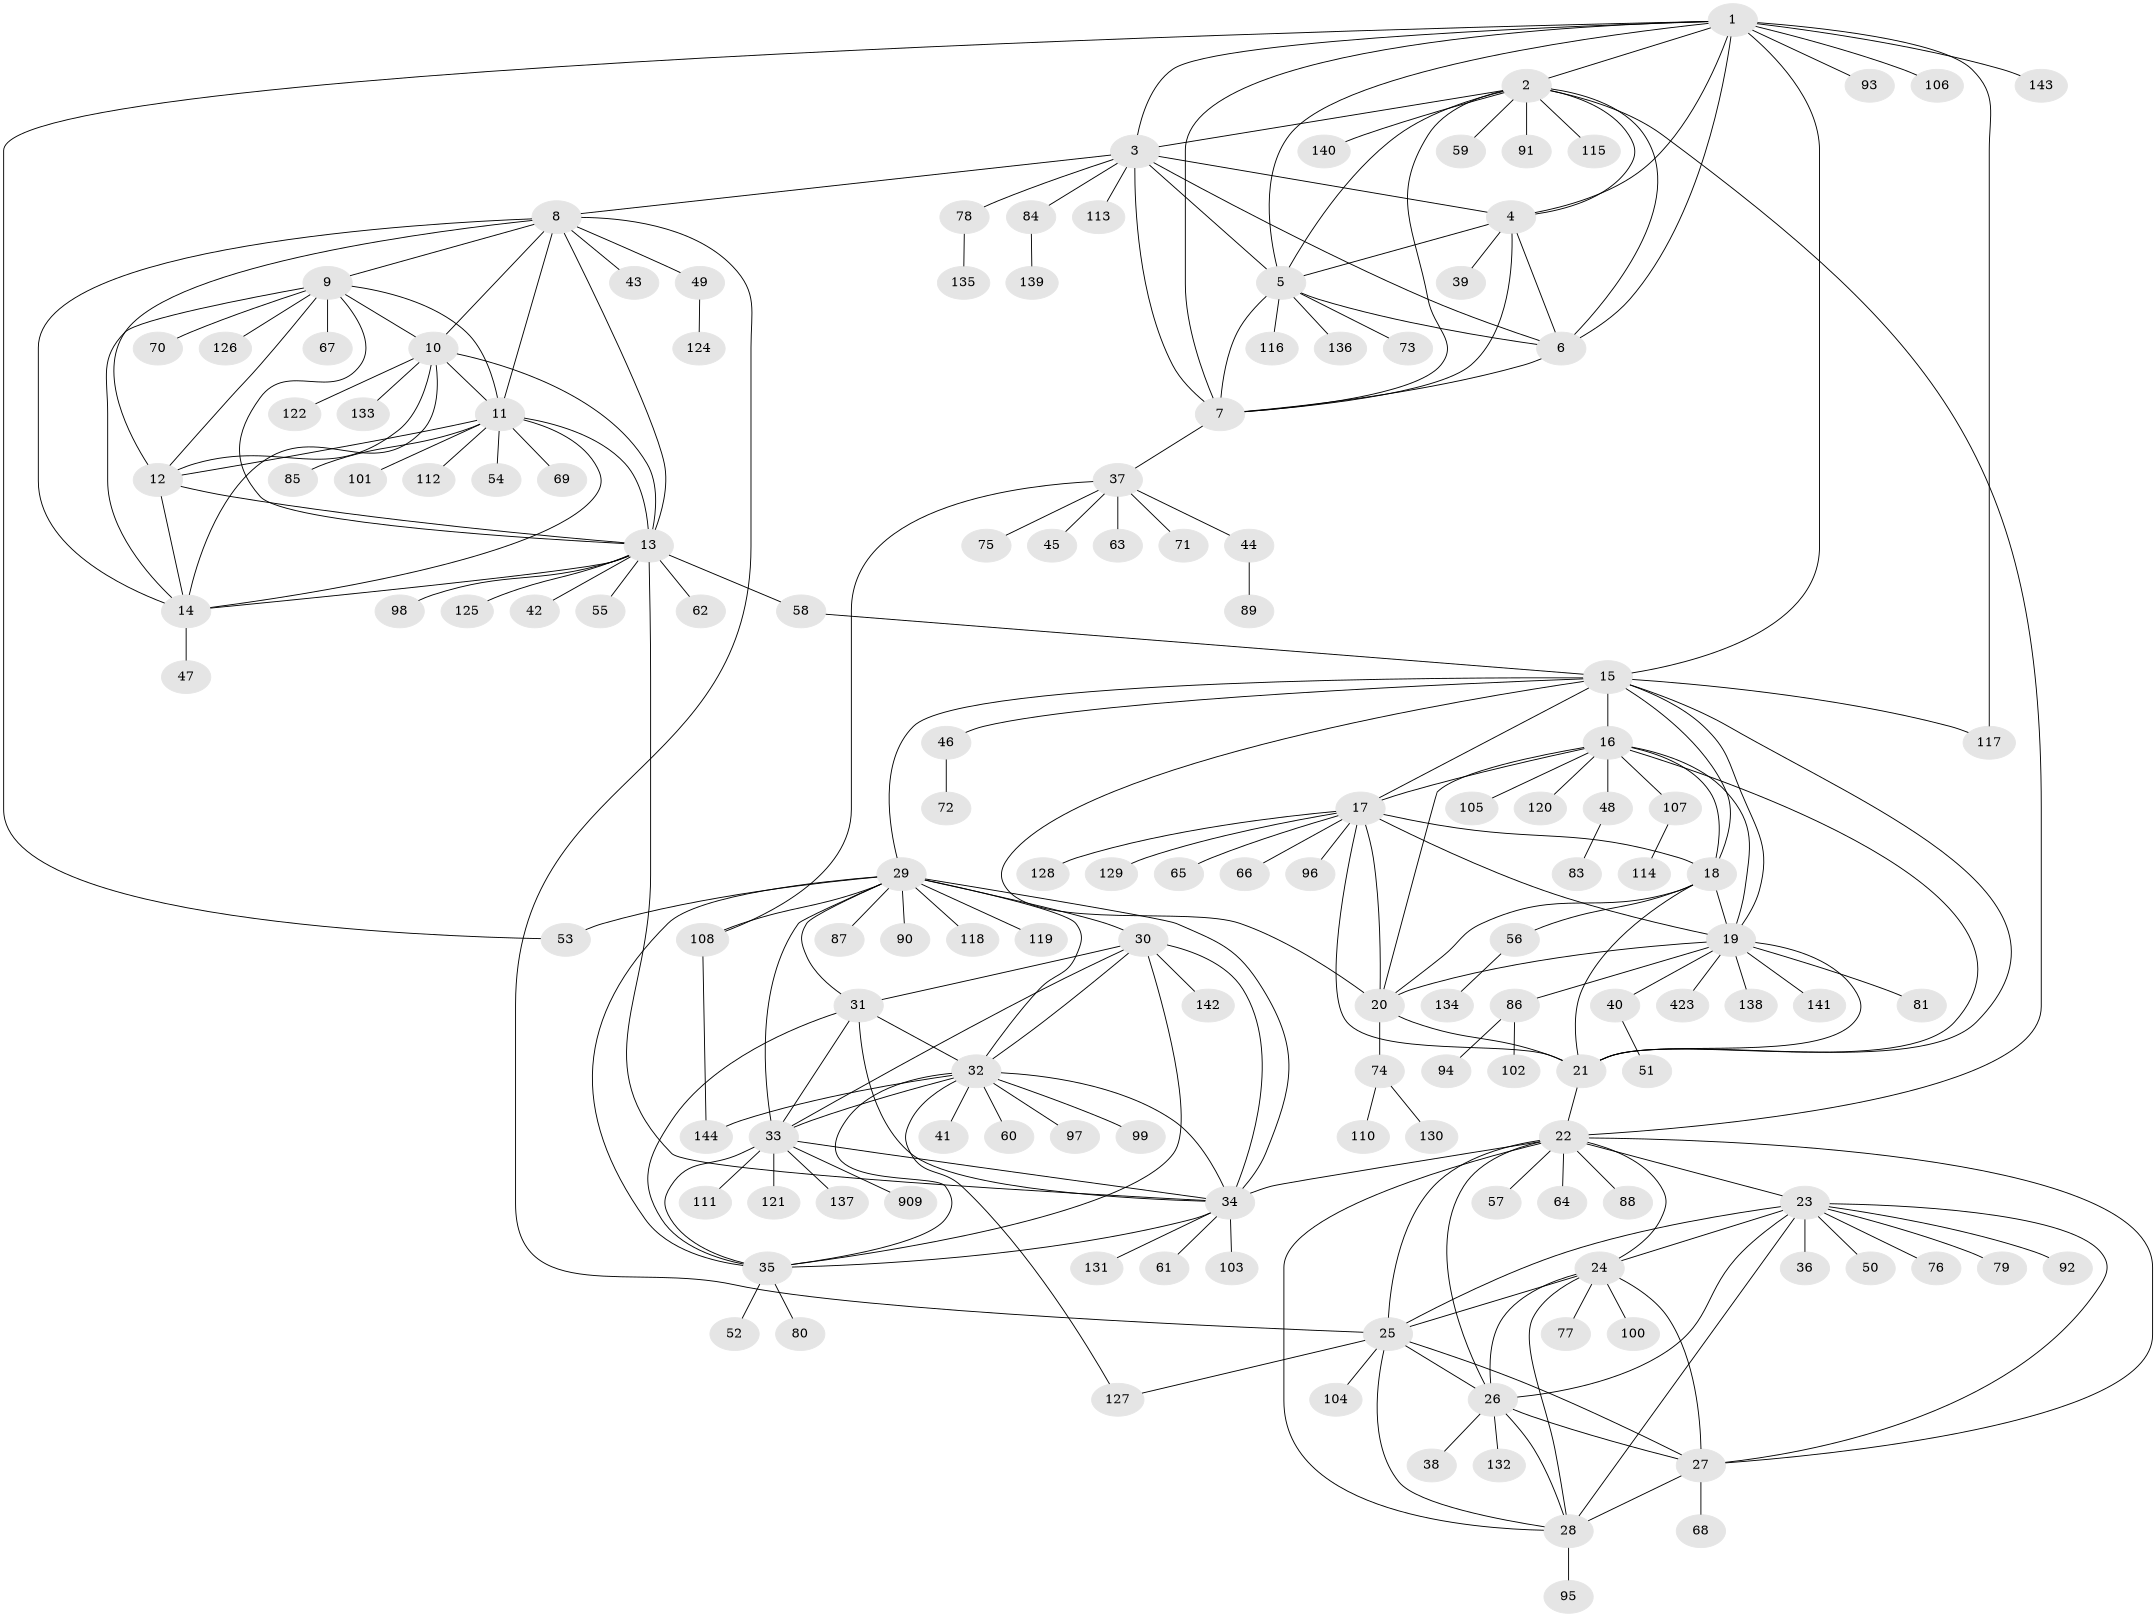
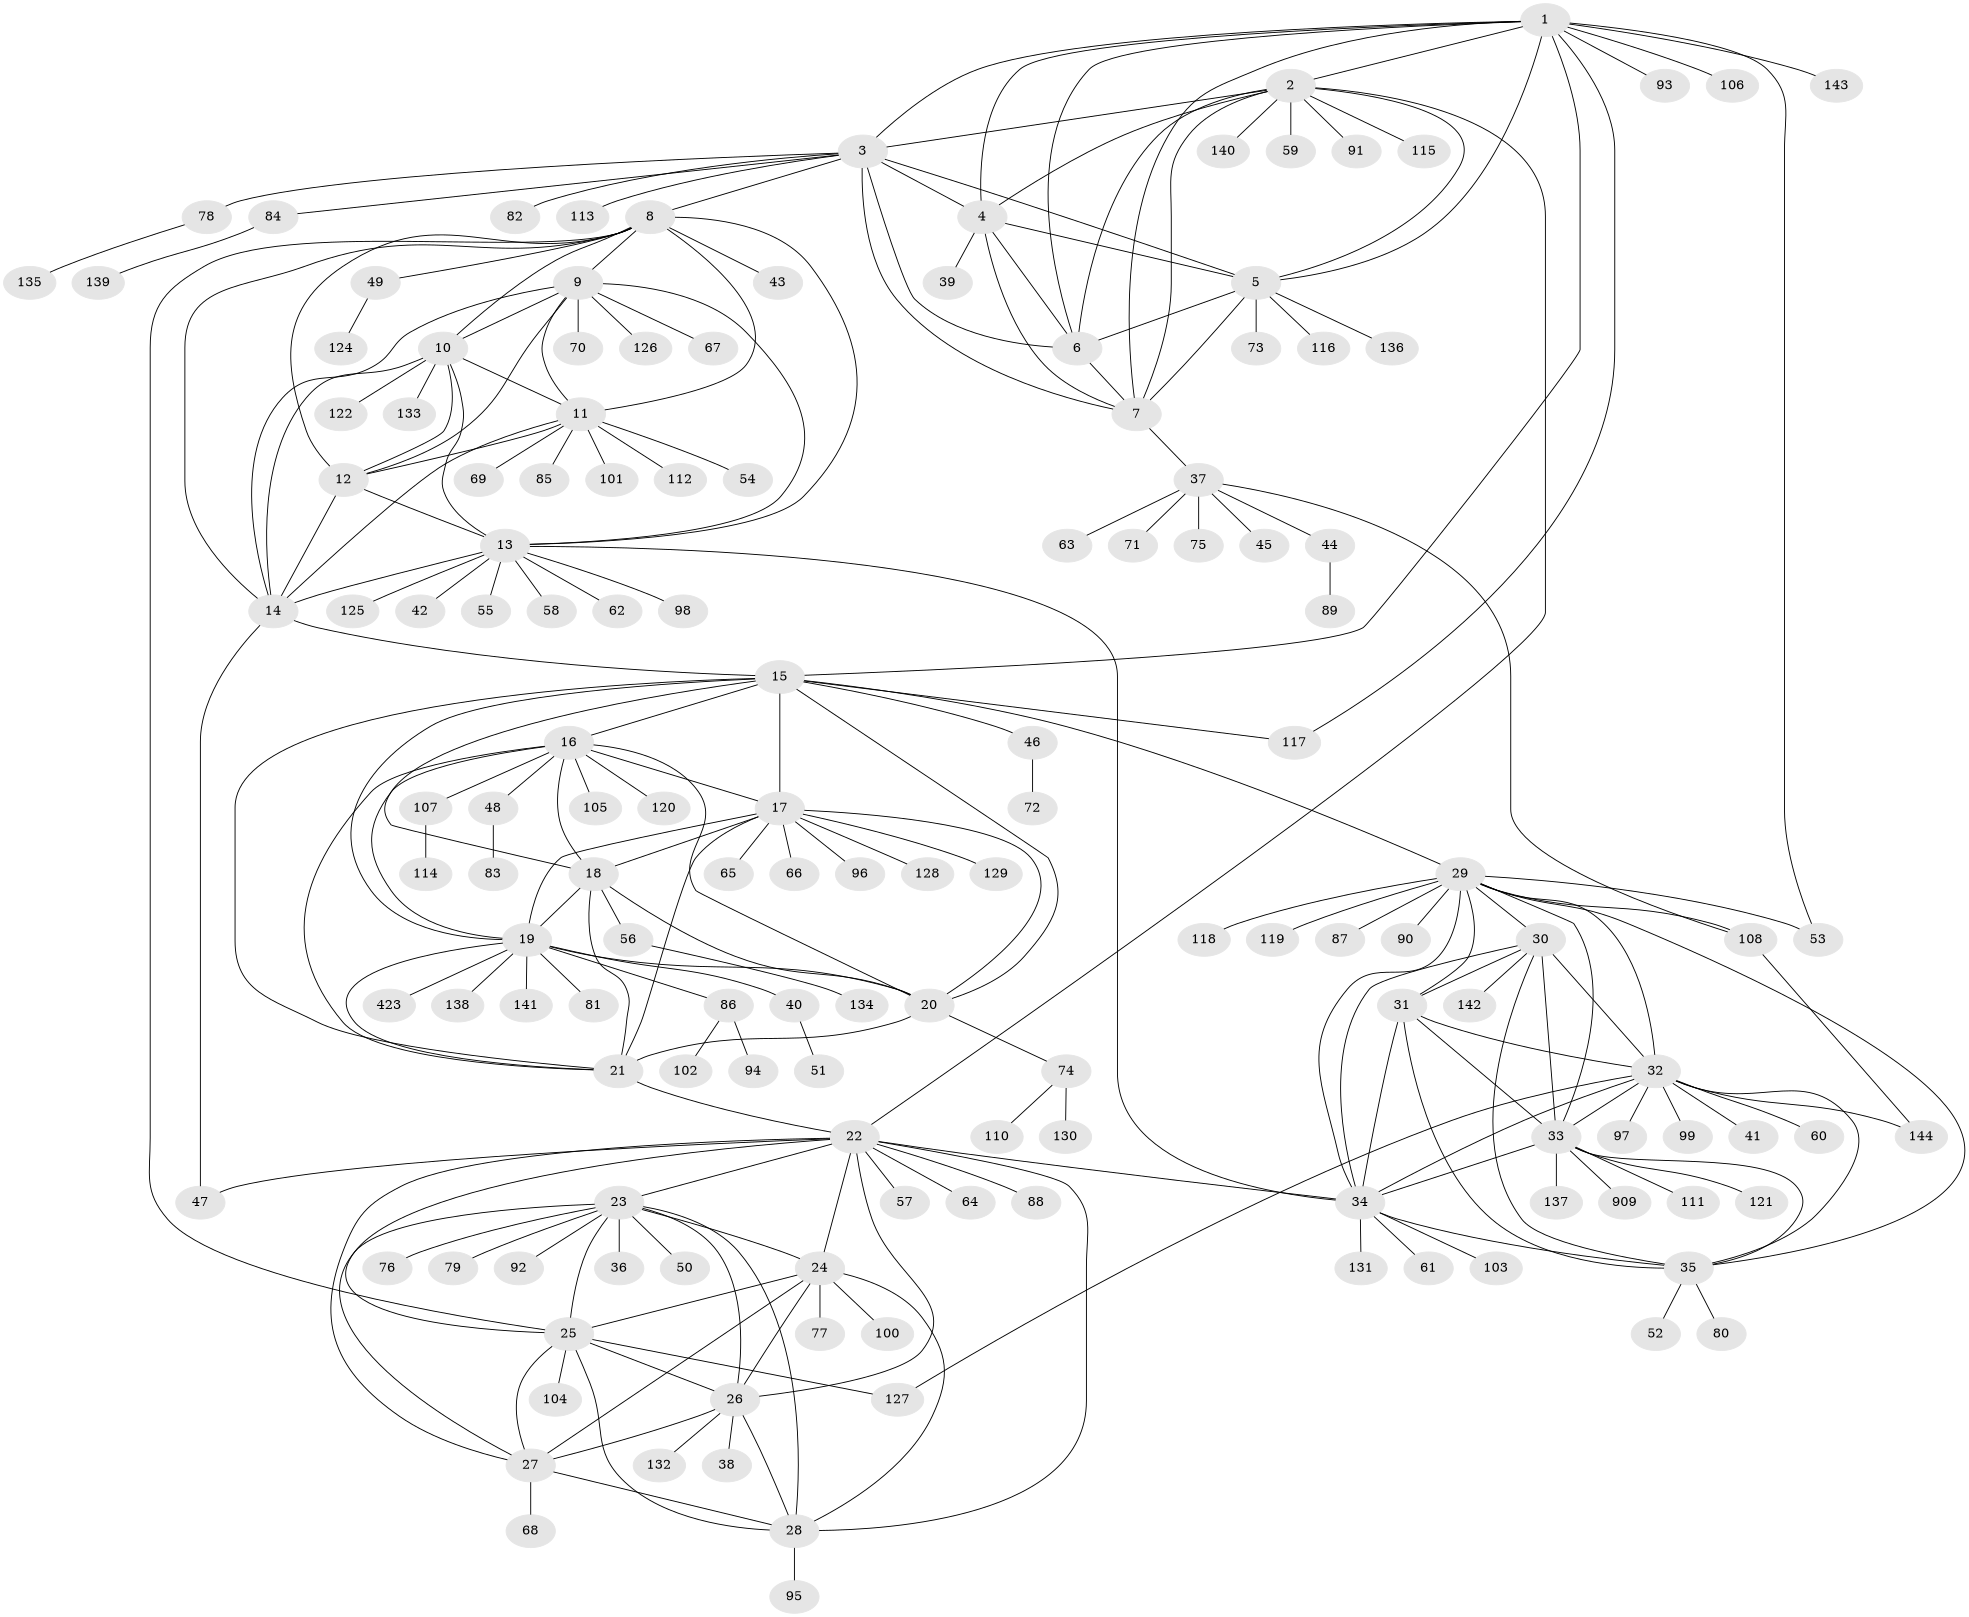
node "82": added
edge "11" -- "13": removed
edge "58" -- "15": now "14" -- "15"
edge "22" -- "47": added
